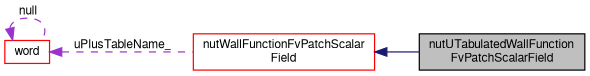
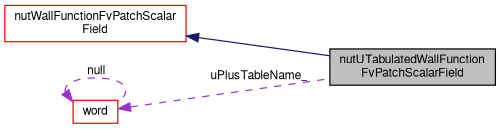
edge "nutWallFunctionFvPatchScalar Field" -> "word": now "nutUTabulatedWallFunction FvPatchScalarField" -> "word"
